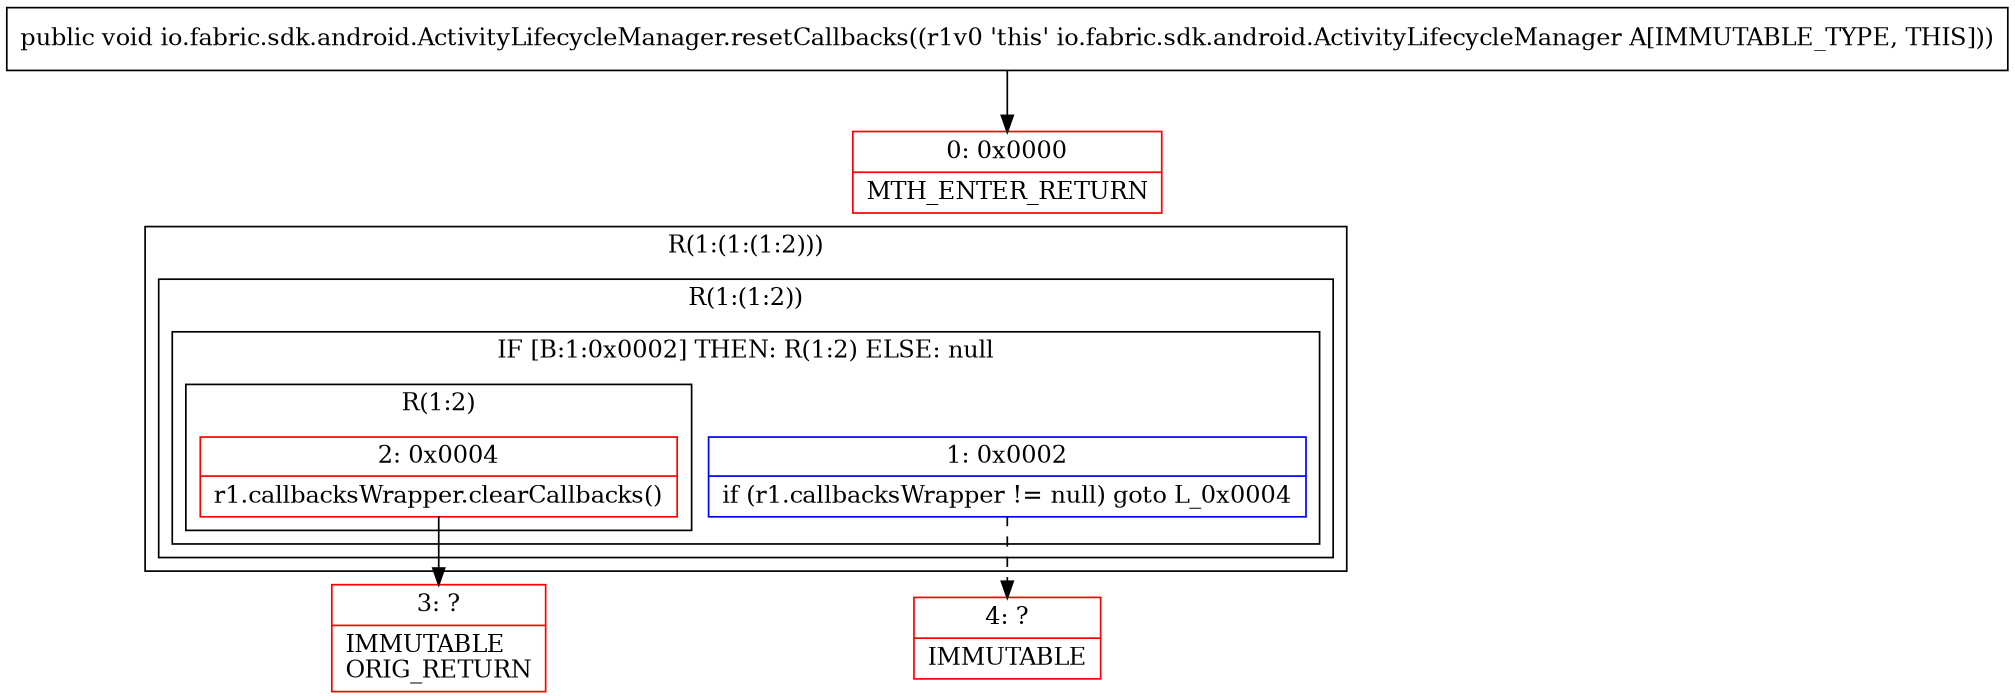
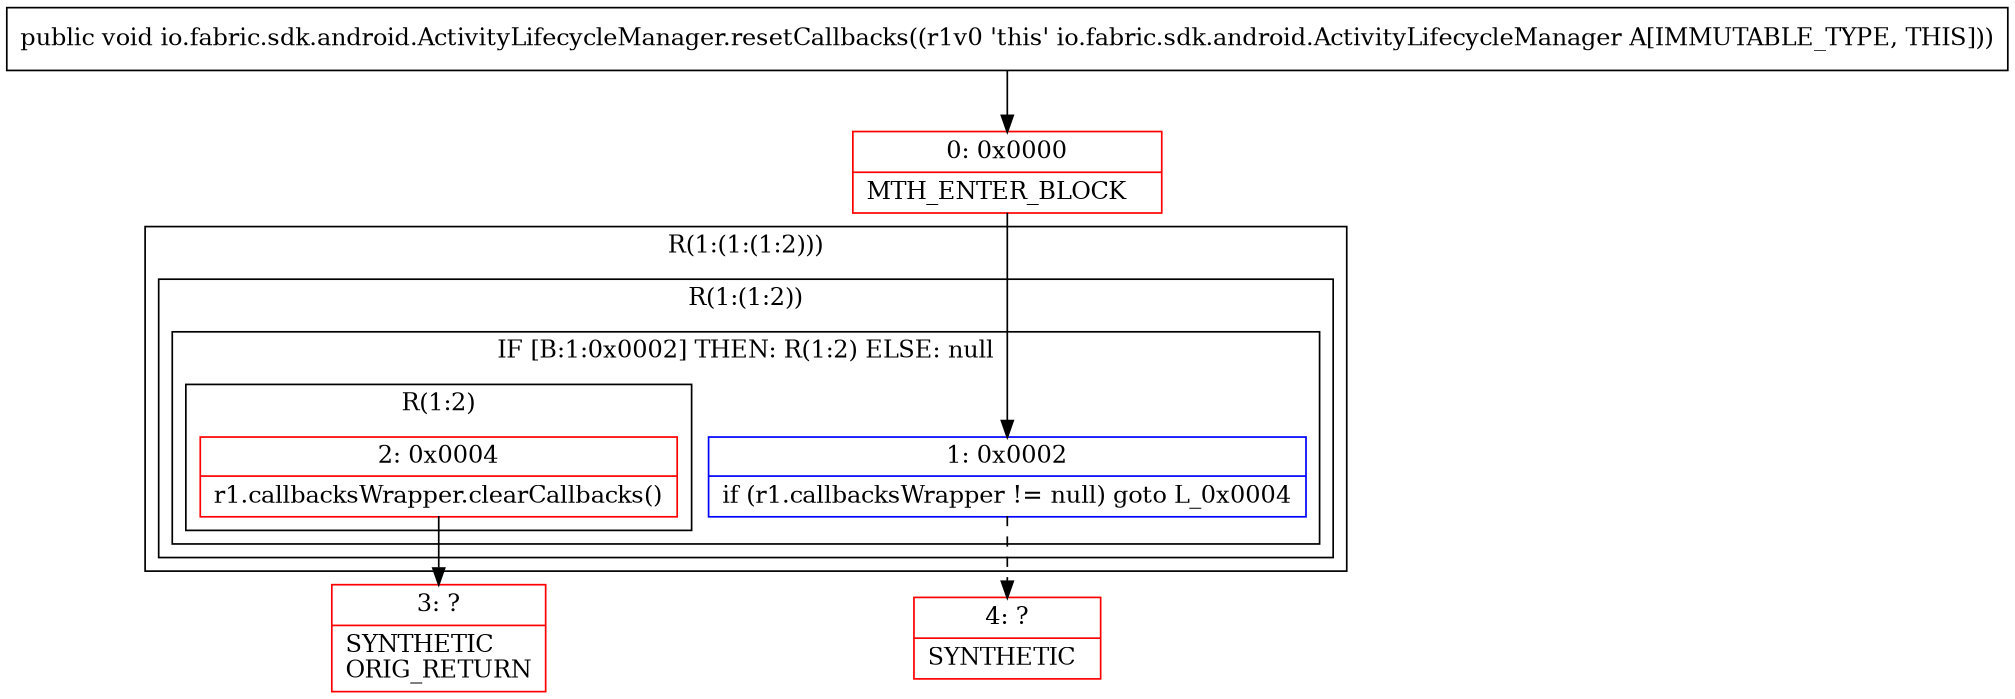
node "0: 0x0000": text "MTH_ENTER_RETURN" -> "MTH_ENTER_BLOCK"
edge "0: 0x0000" -> "1: 0x0002": added
node "3: ?": text "IMMUTABLE" -> "SYNTHETIC"
node "4: ?": text "IMMUTABLE" -> "SYNTHETIC"
